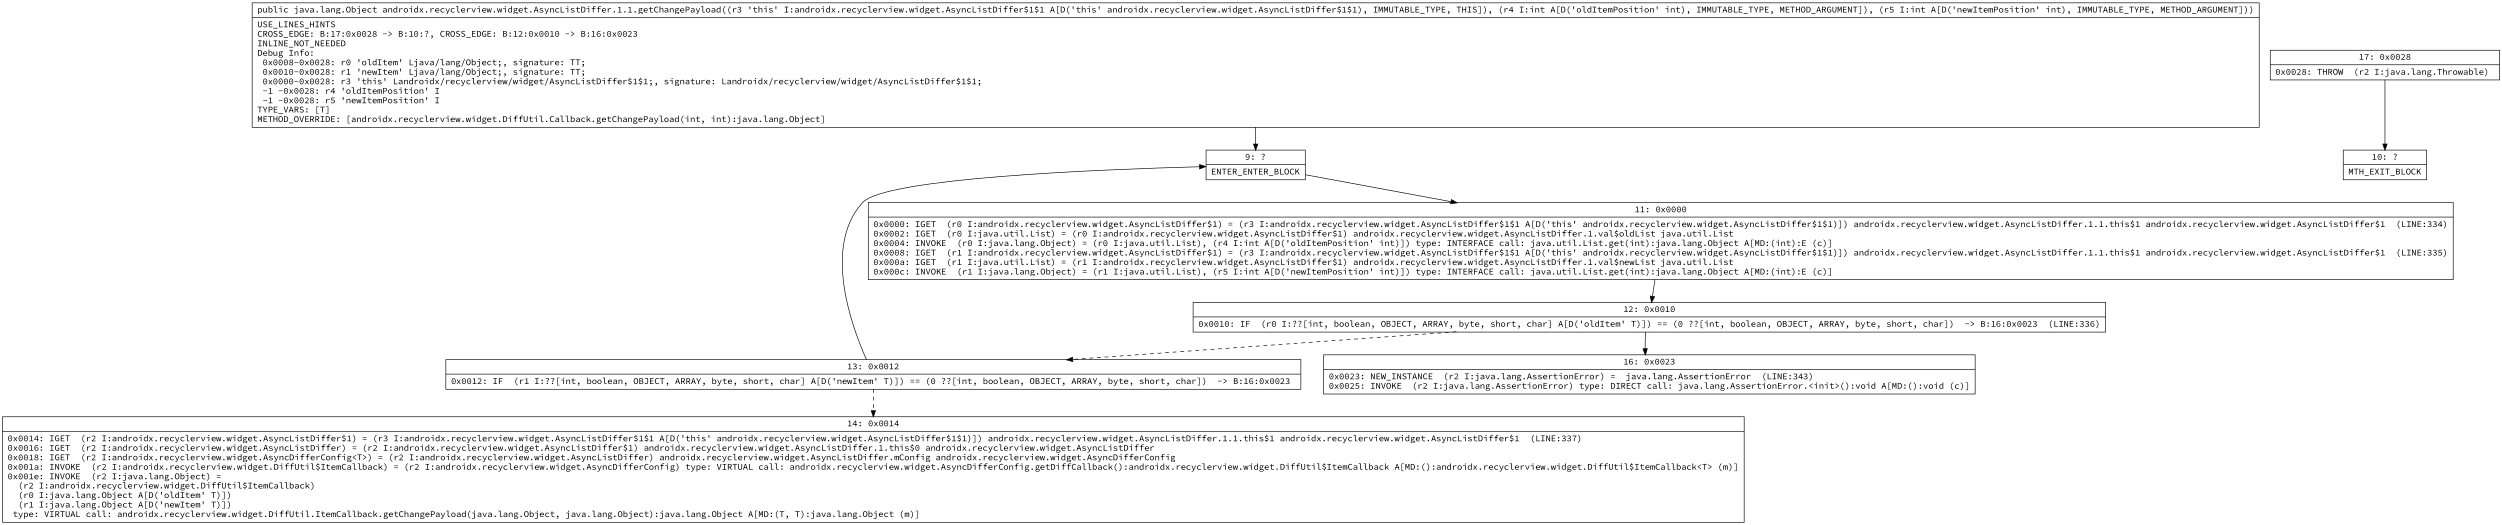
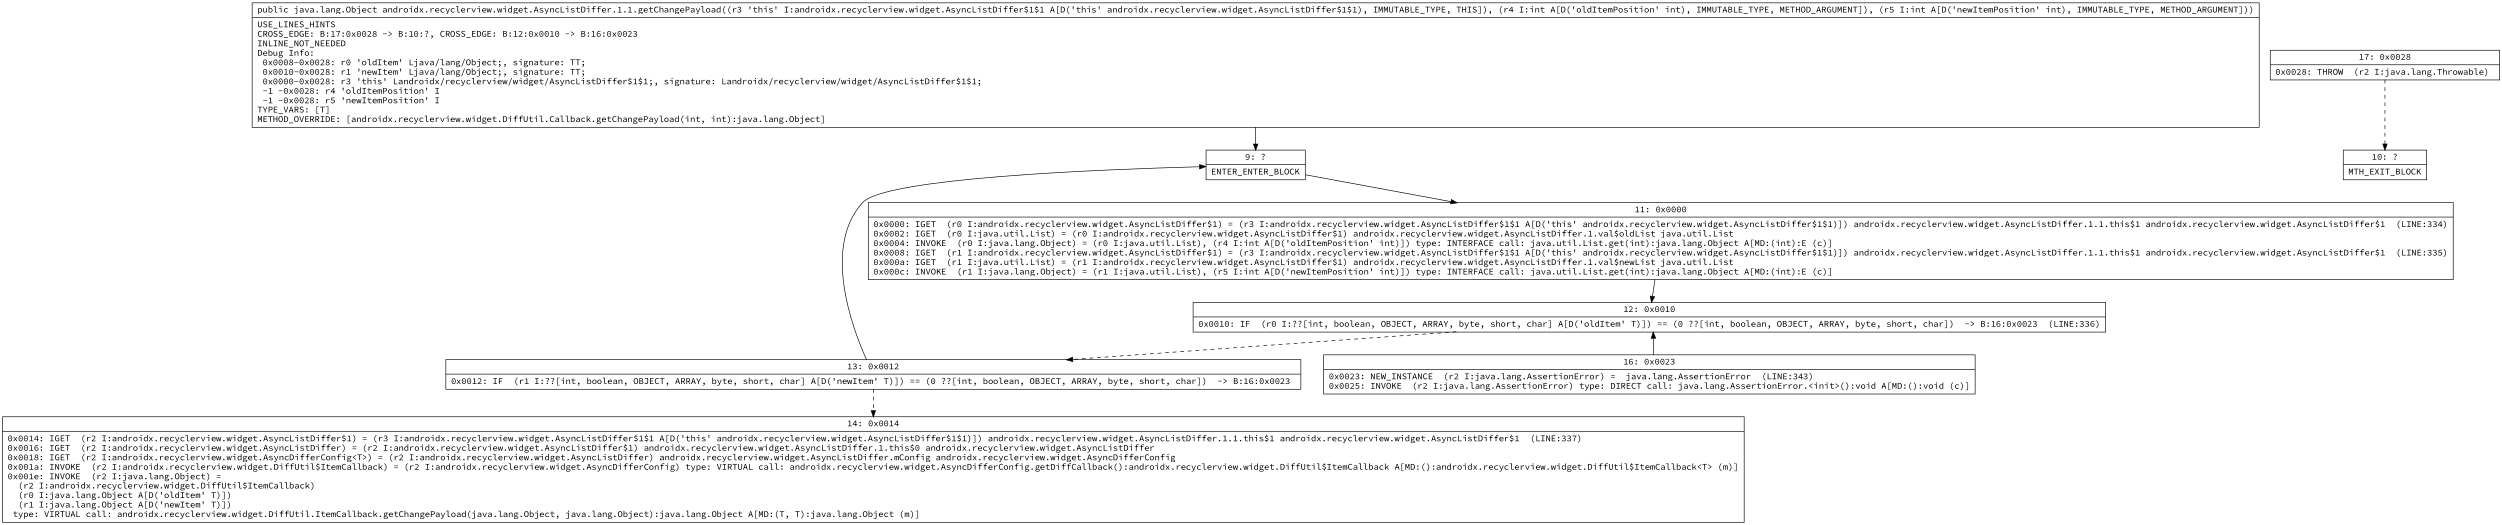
edge "17: 0x0028" -> "10: ?": style solid -> dashed
edge "12: 0x0010" -> "16: 0x0023": reversed
